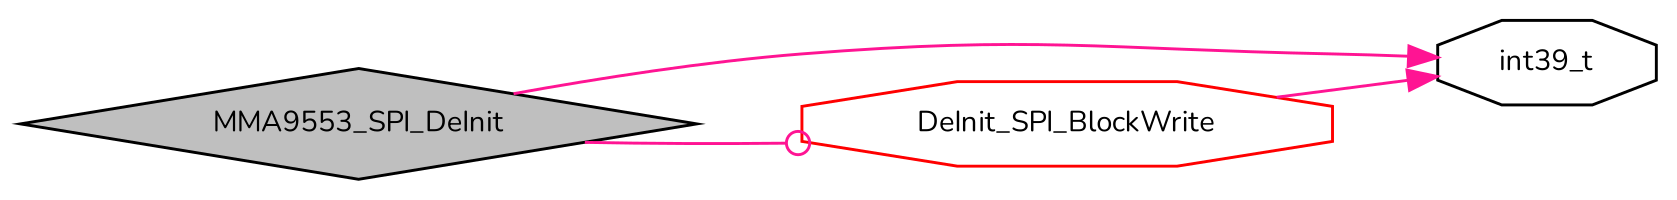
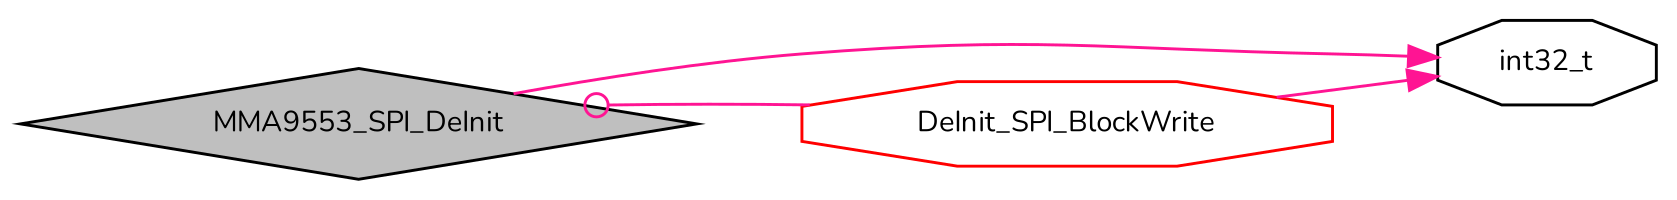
node "int39_t": label "int39_t" -> "int32_t"
edge "MMA9553_SPI_DeInit" -> "DeInit_SPI_BlockWrite": reversed
